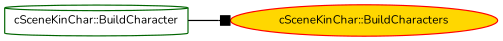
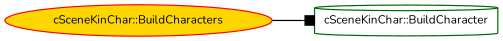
edge "cSceneKinChar::BuildCharacter" -> "cSceneKinChar::BuildCharacters": reversed
